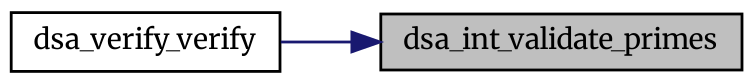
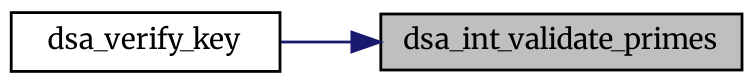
node "dsa_verify_verify": label "dsa_verify_verify" -> "dsa_verify_key"
